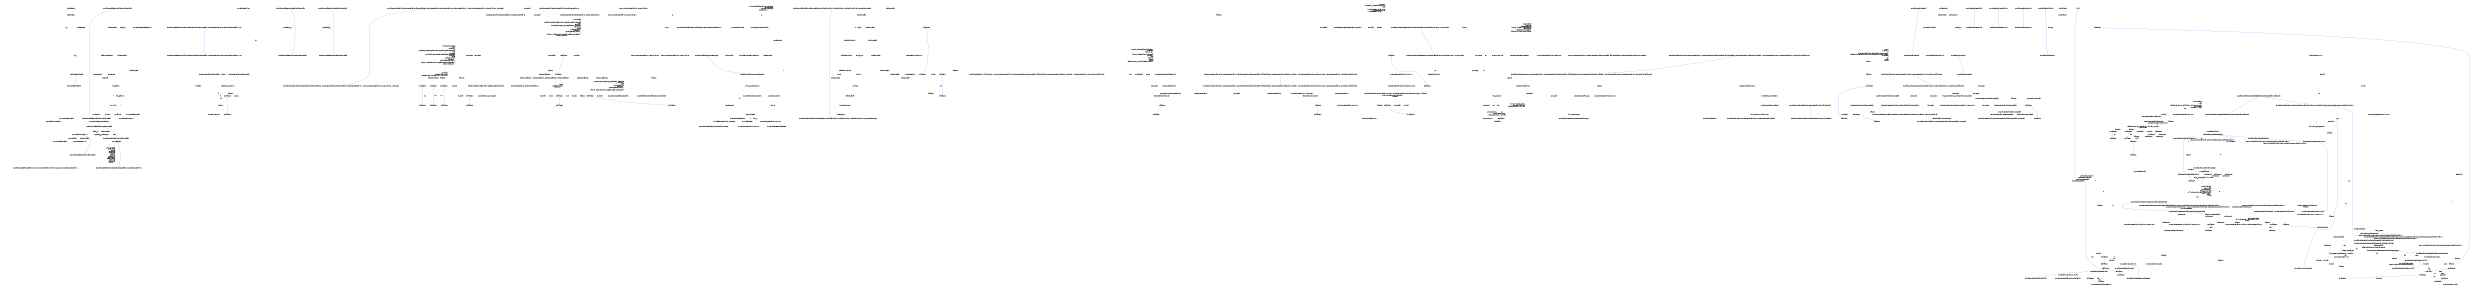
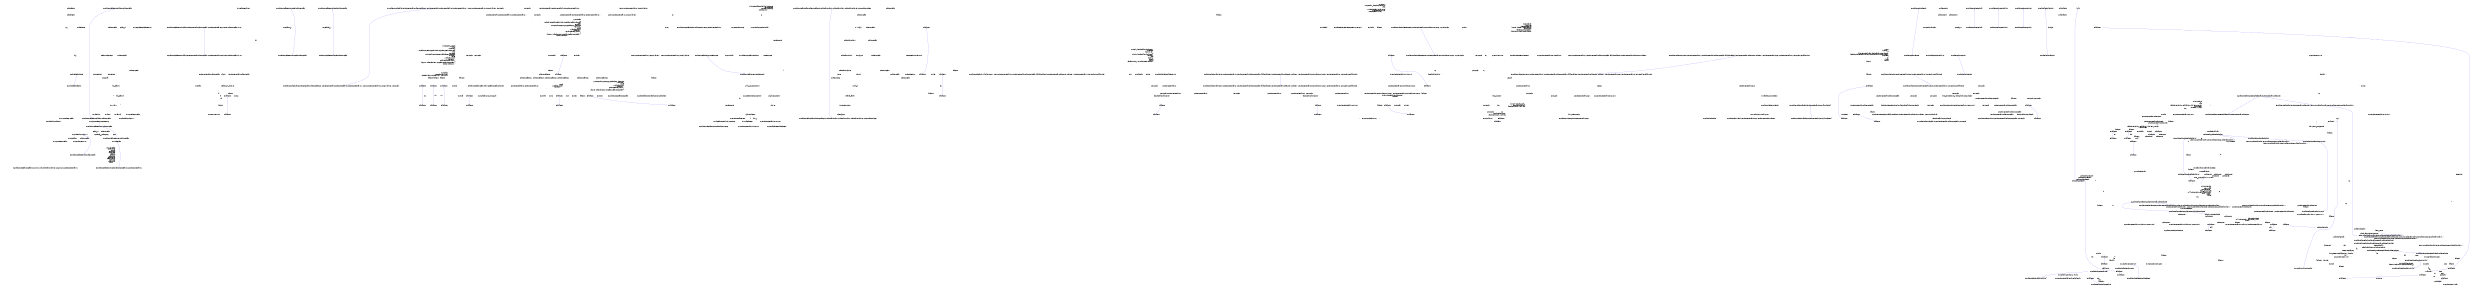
node "firstArg": removed
